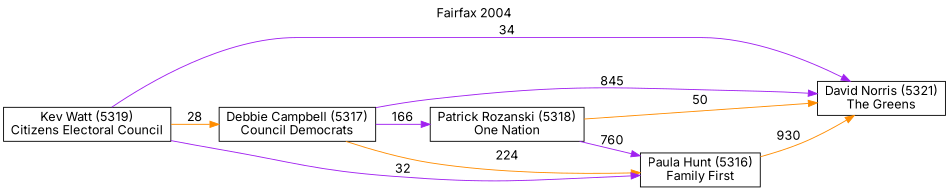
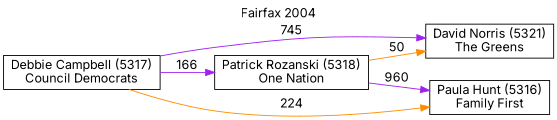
edge "Debbie Campbell (5317) Council Democrats" -> "David Norris (5321) The Greens": label "845" -> "745"
node "Kev Watt (5319) Citizens Electoral Council": removed
edge "Patrick Rozanski (5318) One Nation" -> "Paula Hunt (5316) Family First": label "760" -> "960"
edge "Paula Hunt (5316) Family First" -> "David Norris (5321) The Greens": removed, label "930"
